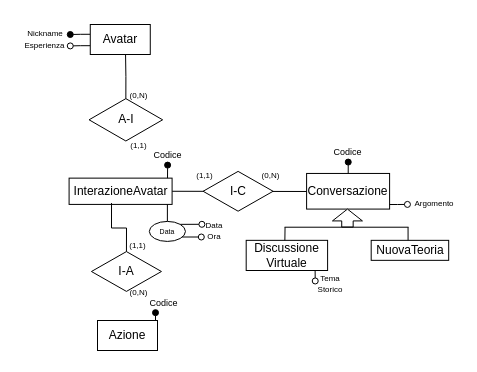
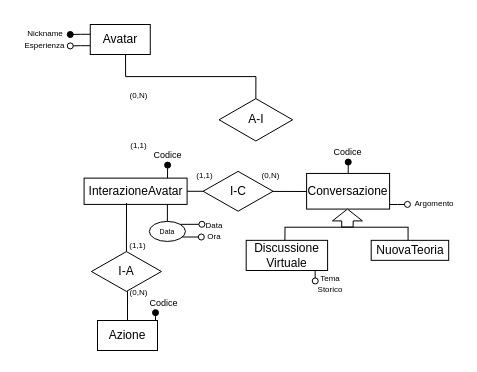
node "A-I": moved (126, 120) -> (256, 120)
node "InterazioneAvatar": moved (121, 191) -> (136, 191)
edge "I-A" -- "Azione": added
